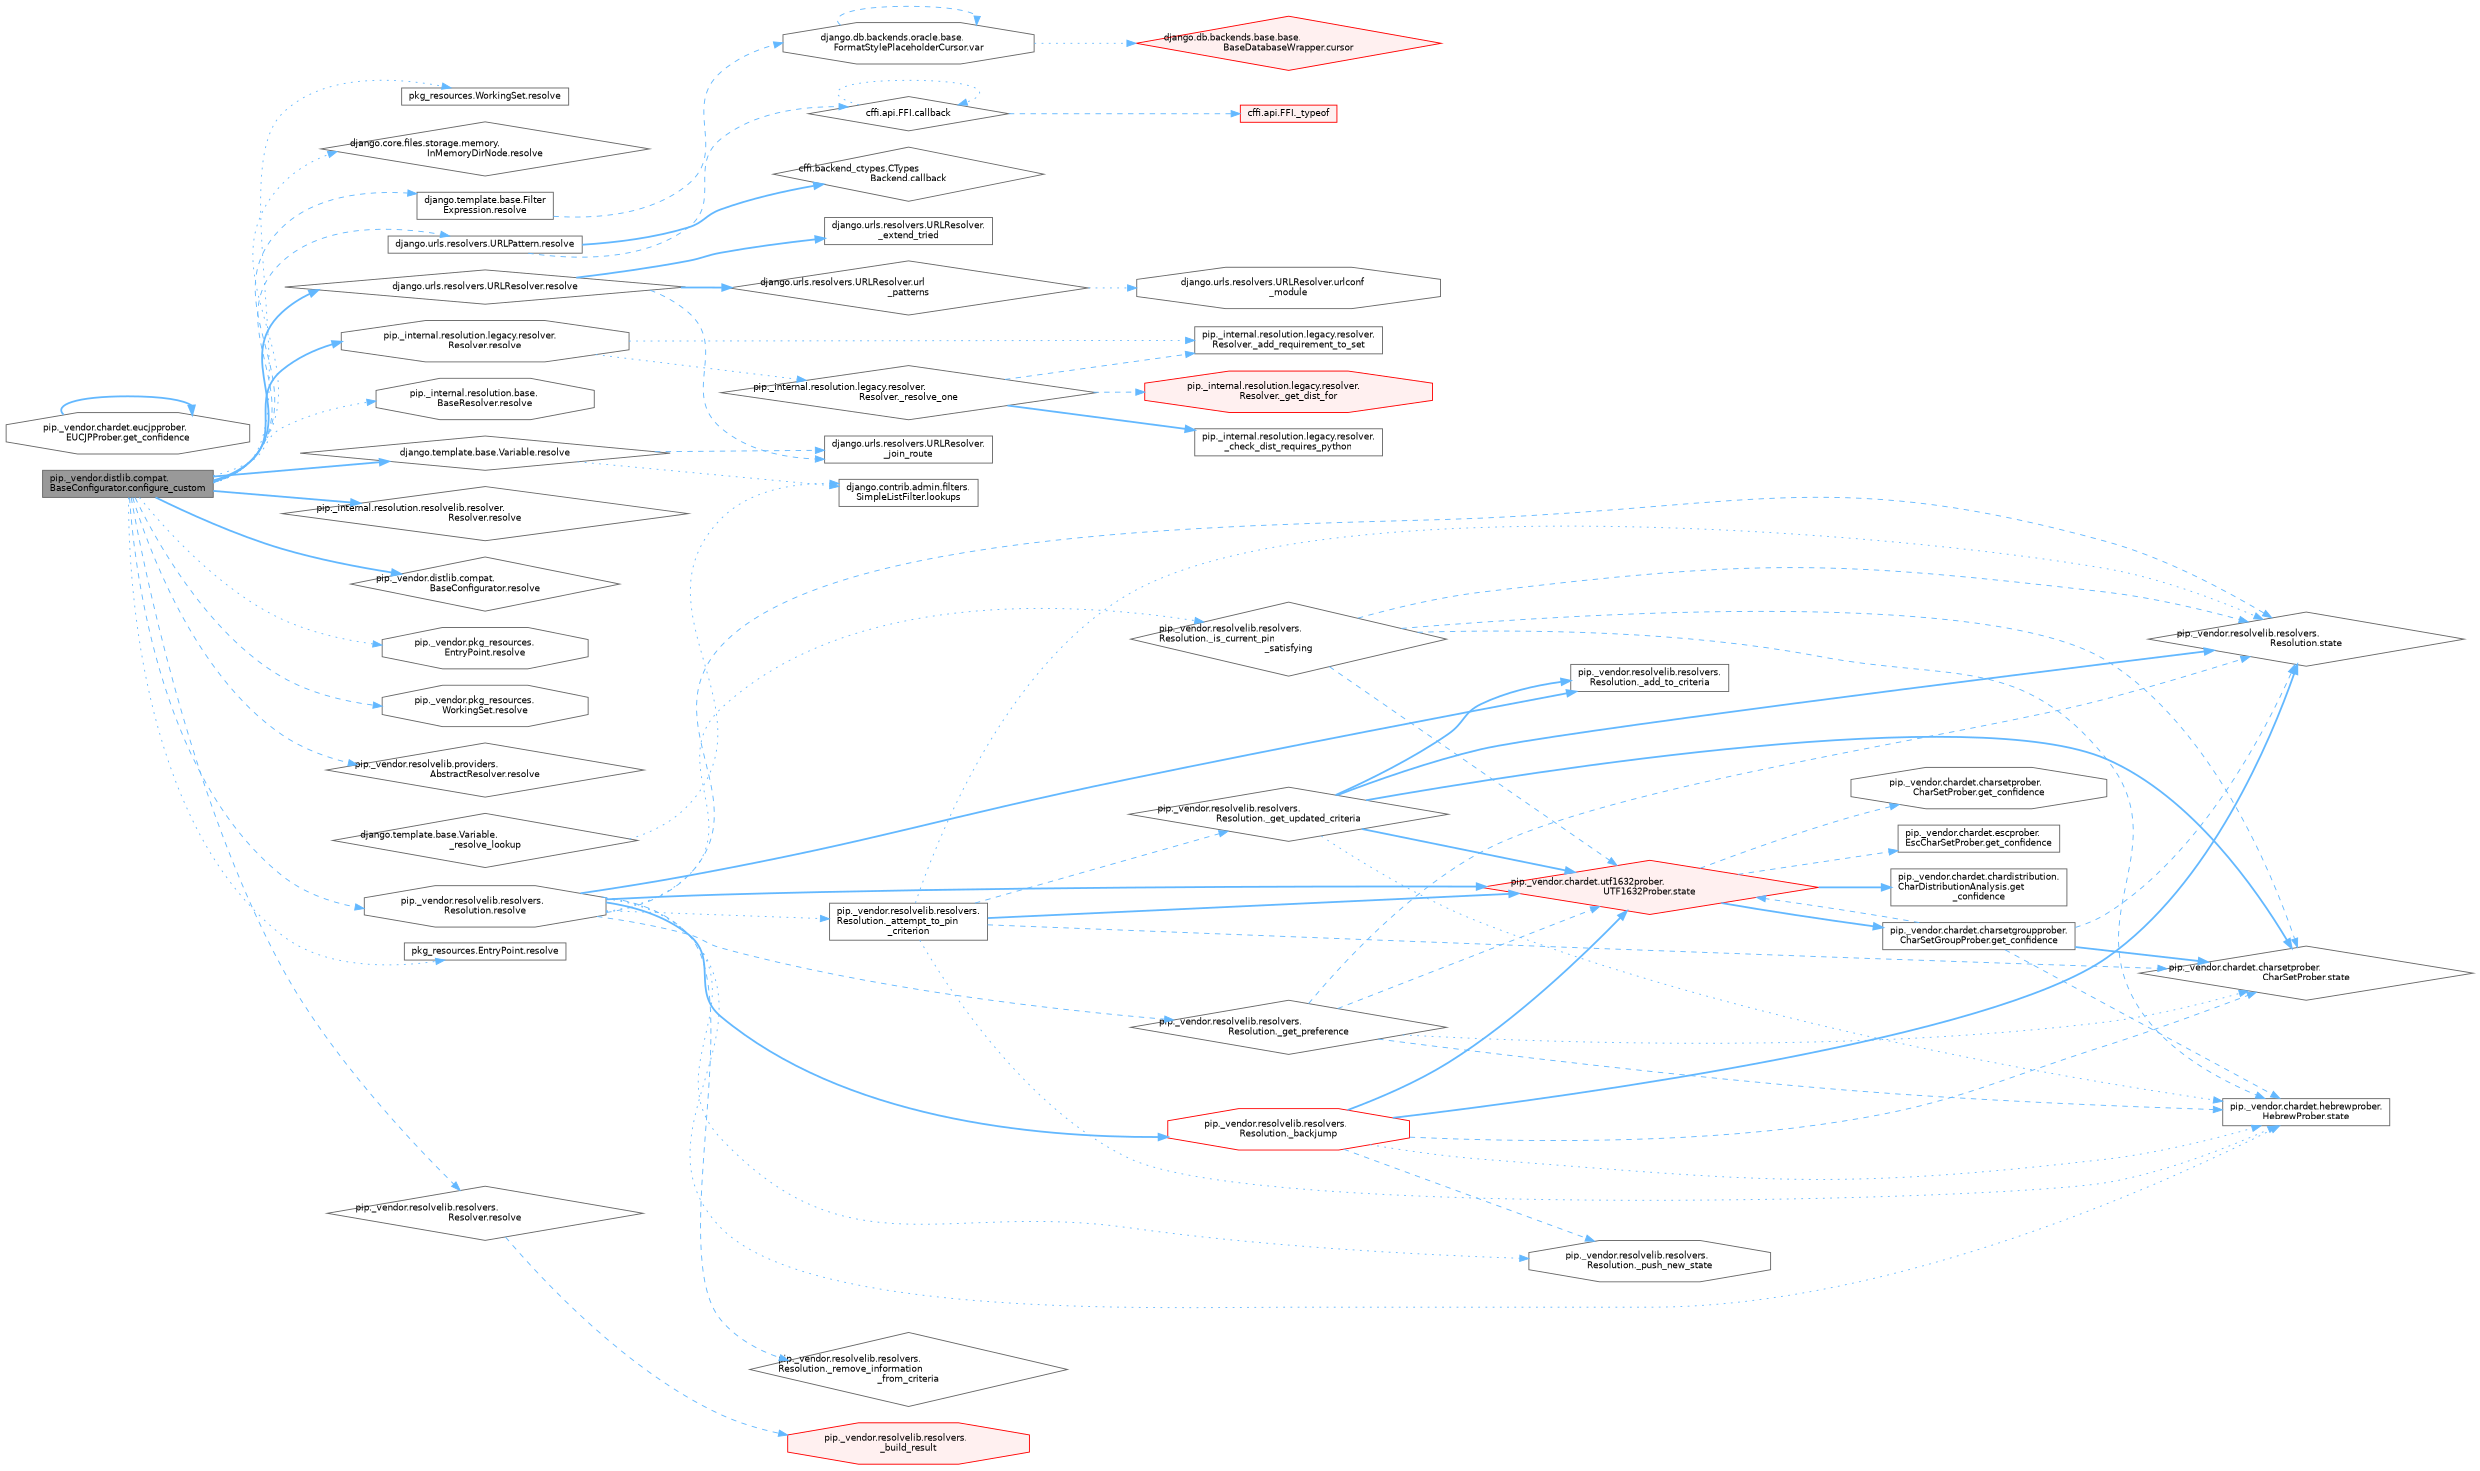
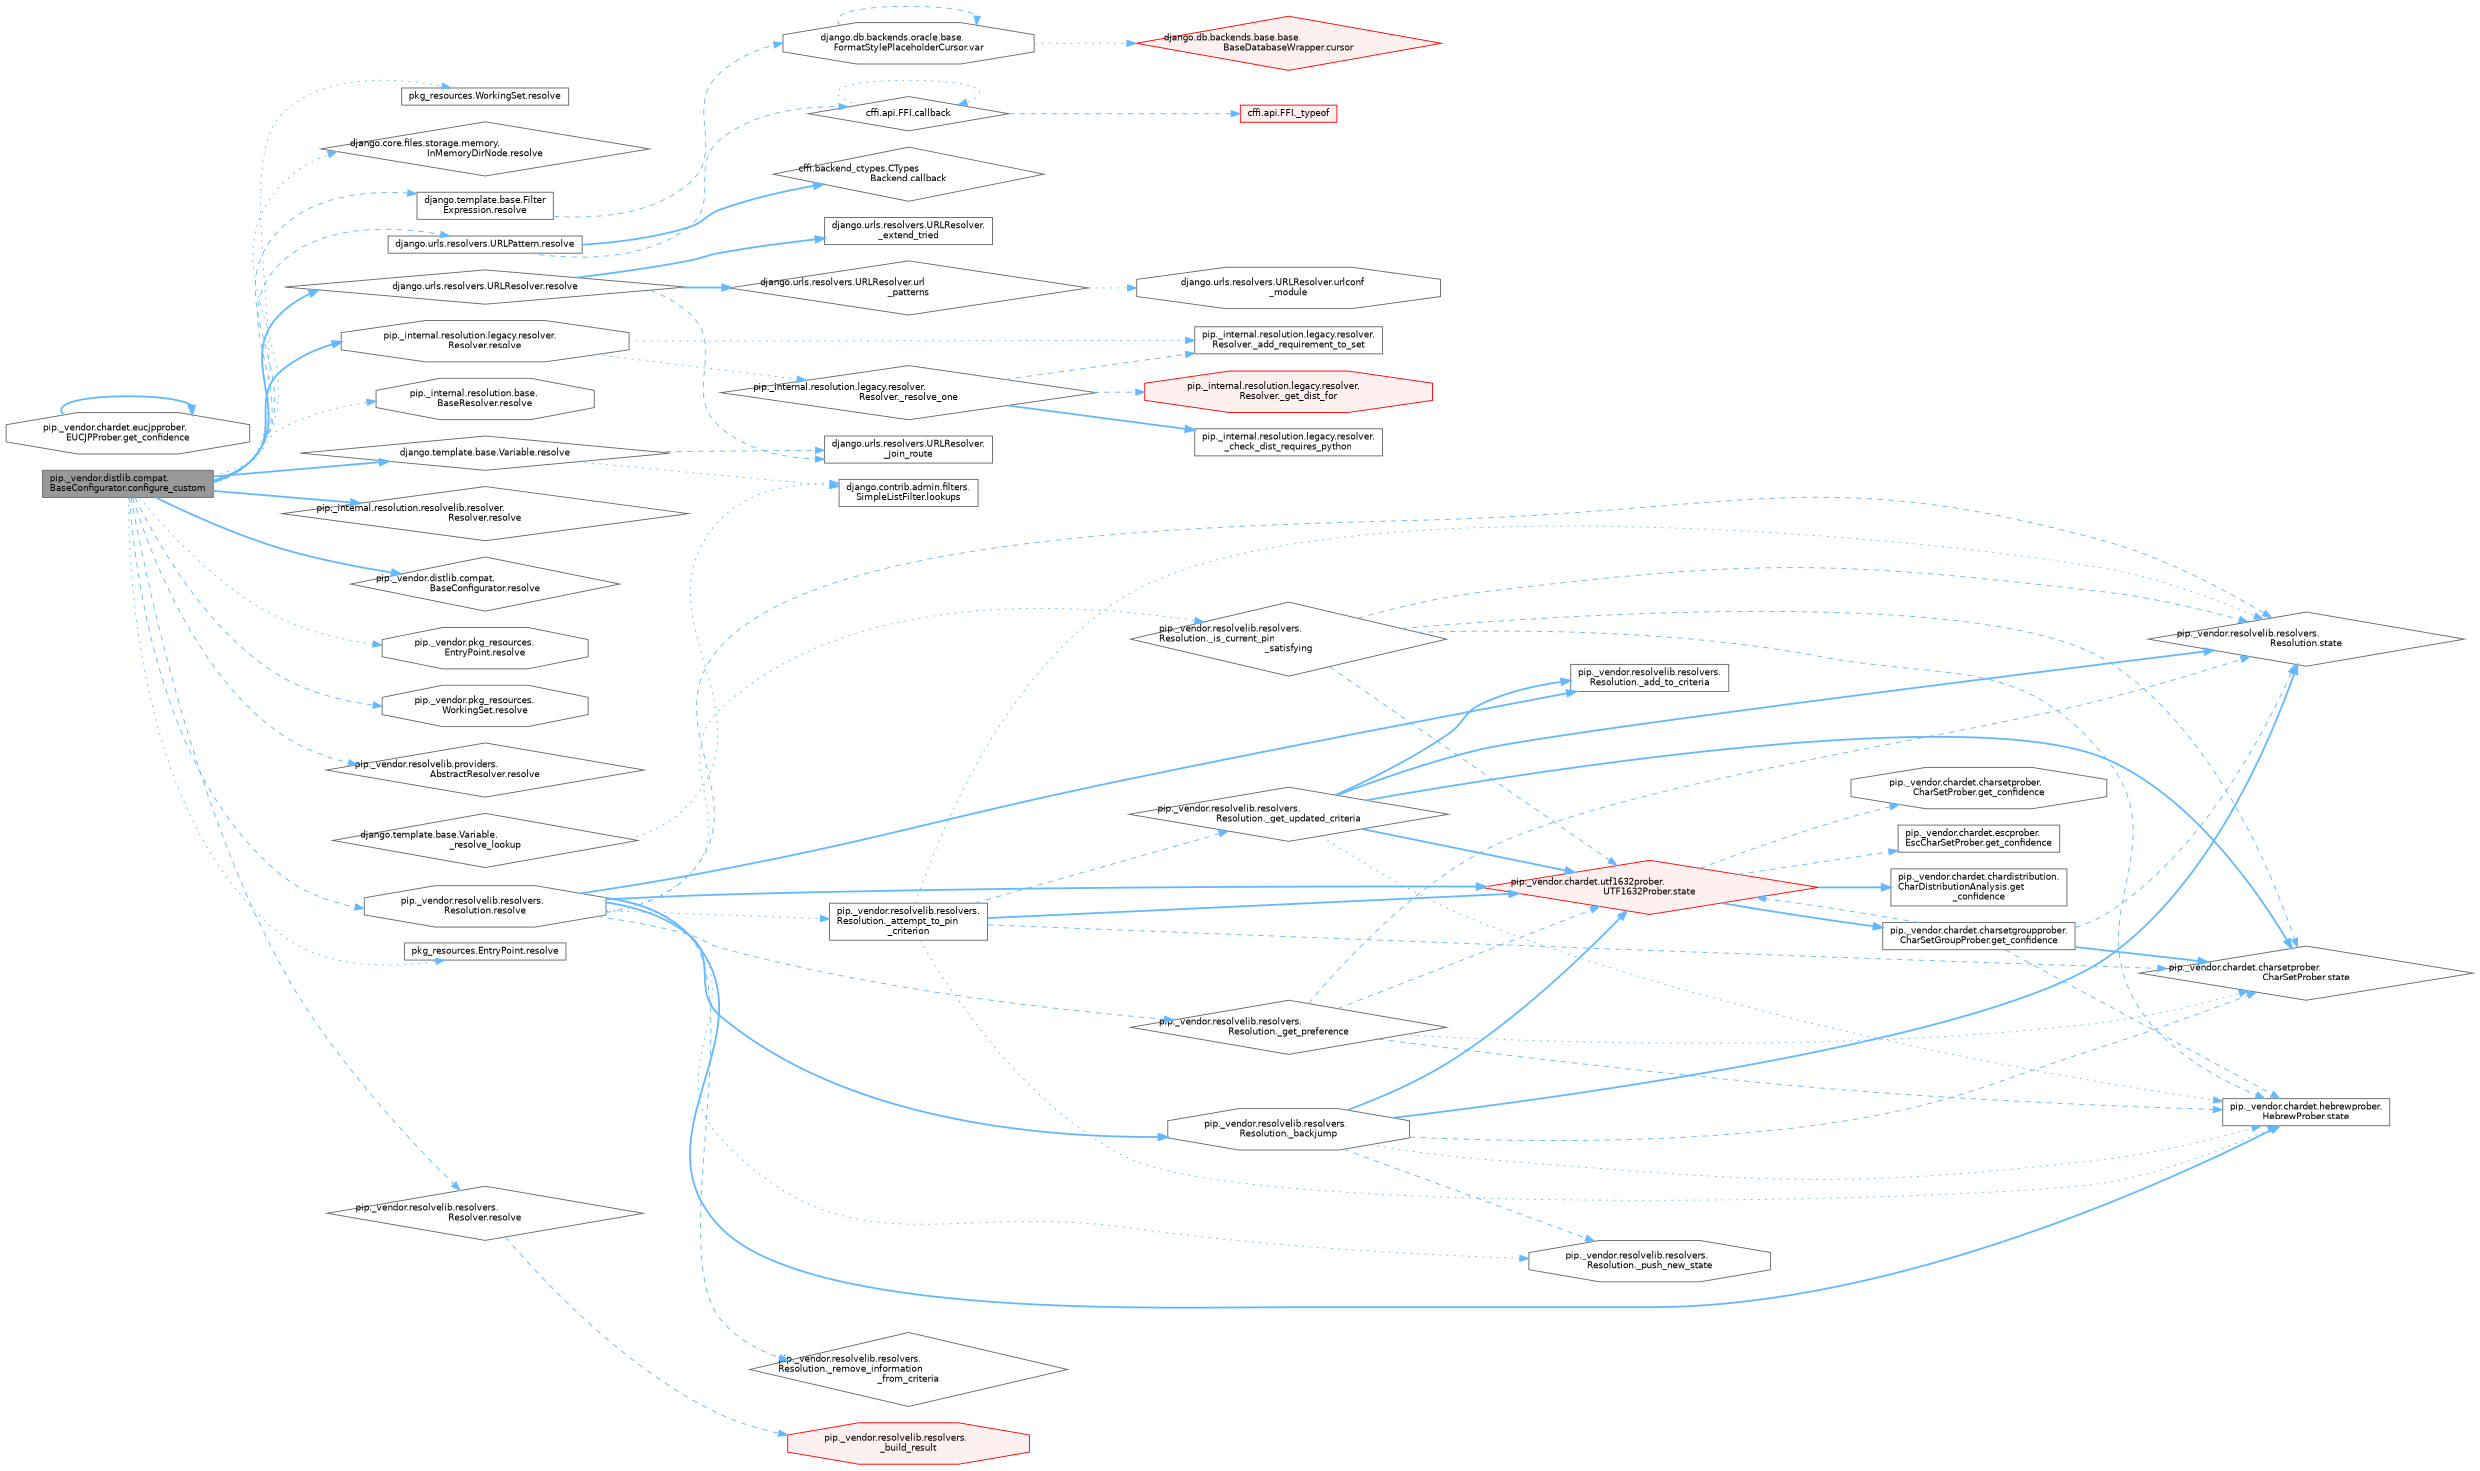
node "pip._vendor.resolvelib.resolvers. Resolution._backjump": color red -> grey40
edge "pip._vendor.resolvelib.resolvers. Resolution.resolve" -> "pip._vendor.chardet.hebrewprober. HebrewProber.state": style dotted -> bold
